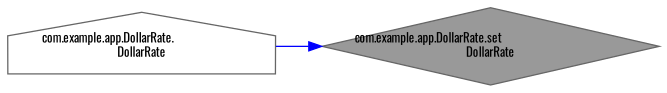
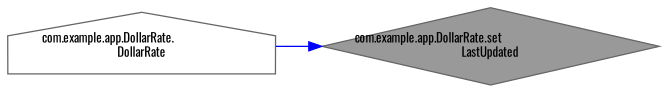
node "com.example.app.DollarRate.set DollarRate": label "com.example.app.DollarRate.set DollarRate" -> "com.example.app.DollarRate.set LastUpdated"
